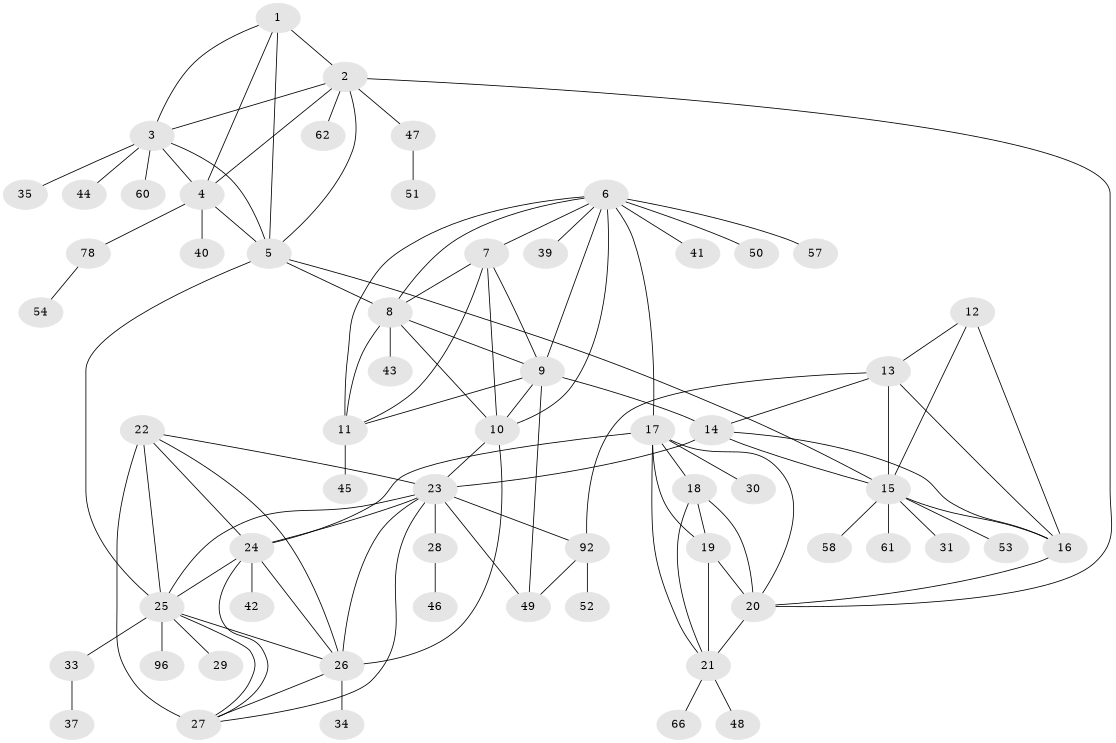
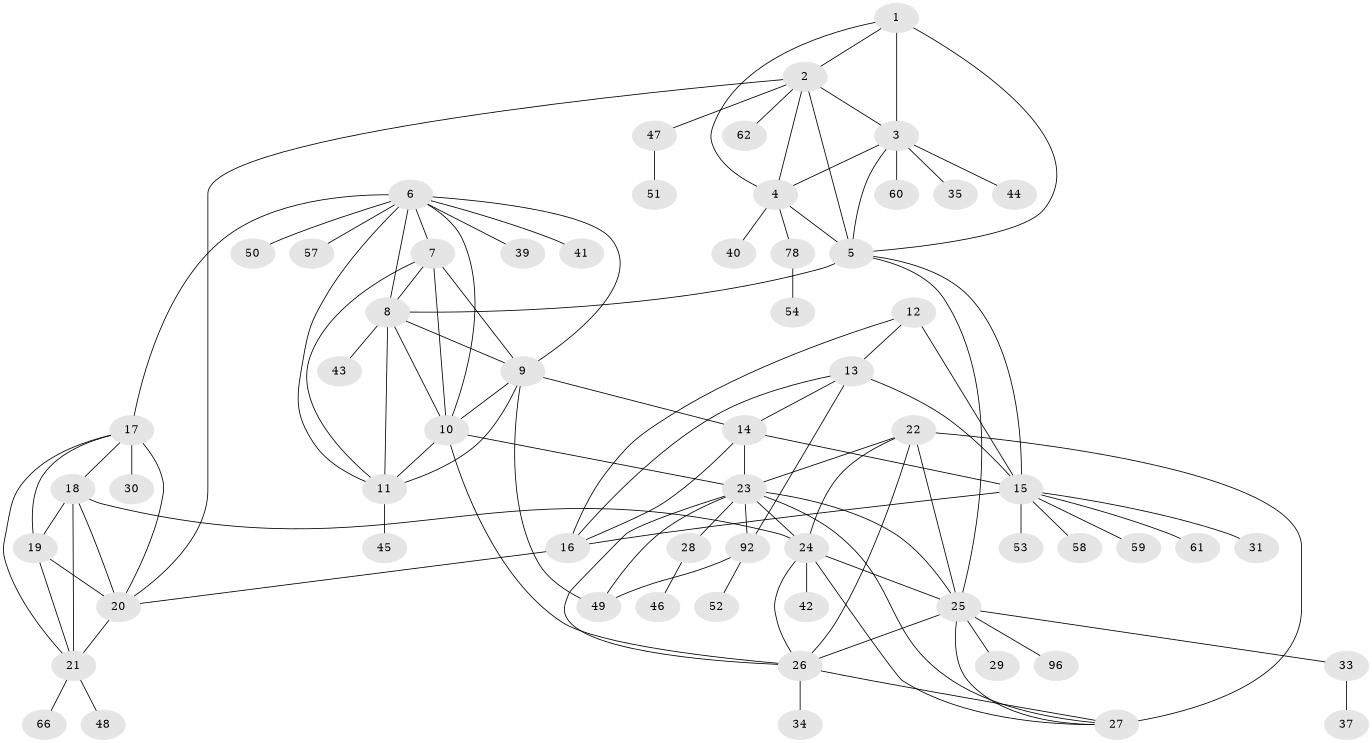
edge "10" -- "11": added
edge "17" -- "24": now "18" -- "24"
node "59": added
